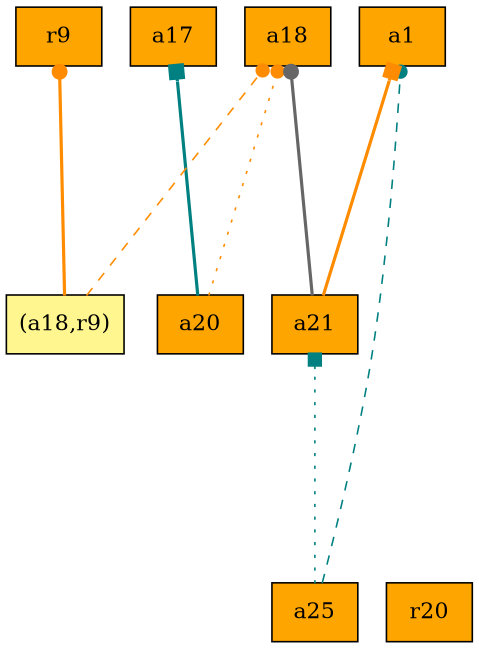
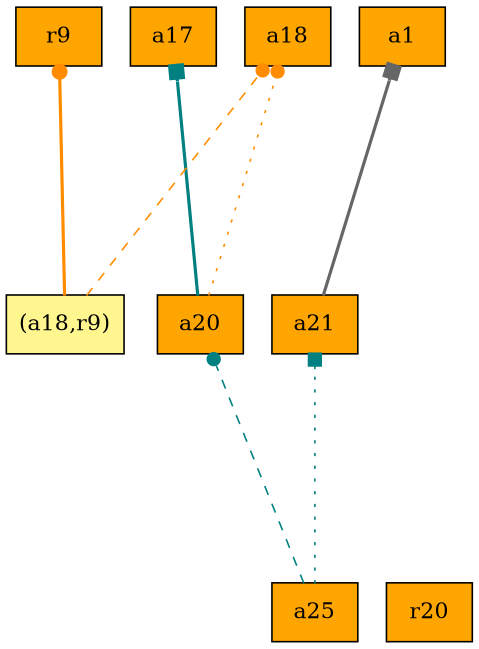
edge "a21" -> "a18": removed
edge "a21" -> "a1": color darkorange -> gray40
edge "a25" -> "a1": now "a25" -> "a20"
